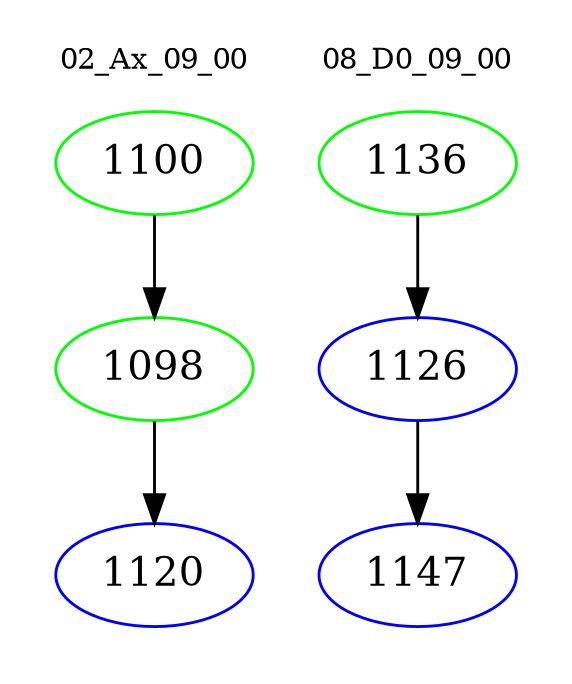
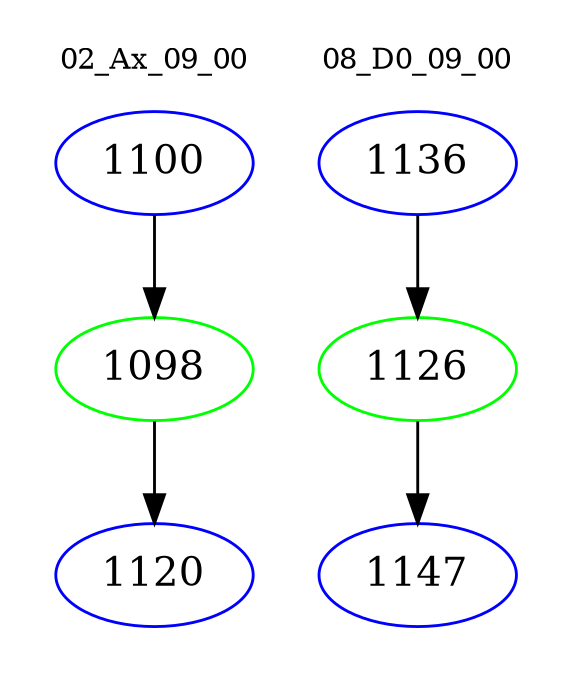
node "1100": color green -> blue
node "1136": color green -> blue
node "1126": color blue -> green
